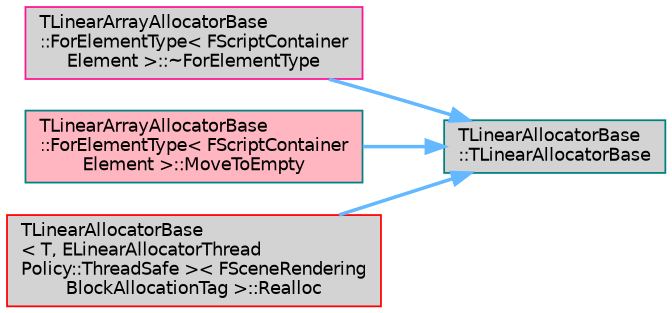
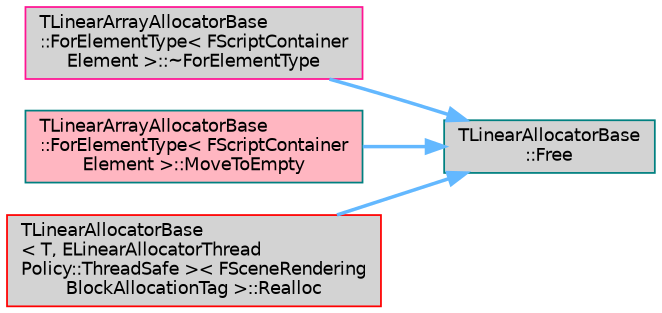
node "TLinearAllocatorBase ::TLinearAllocatorBase": label "TLinearAllocatorBase ::TLinearAllocatorBase" -> "TLinearAllocatorBase ::Free"
